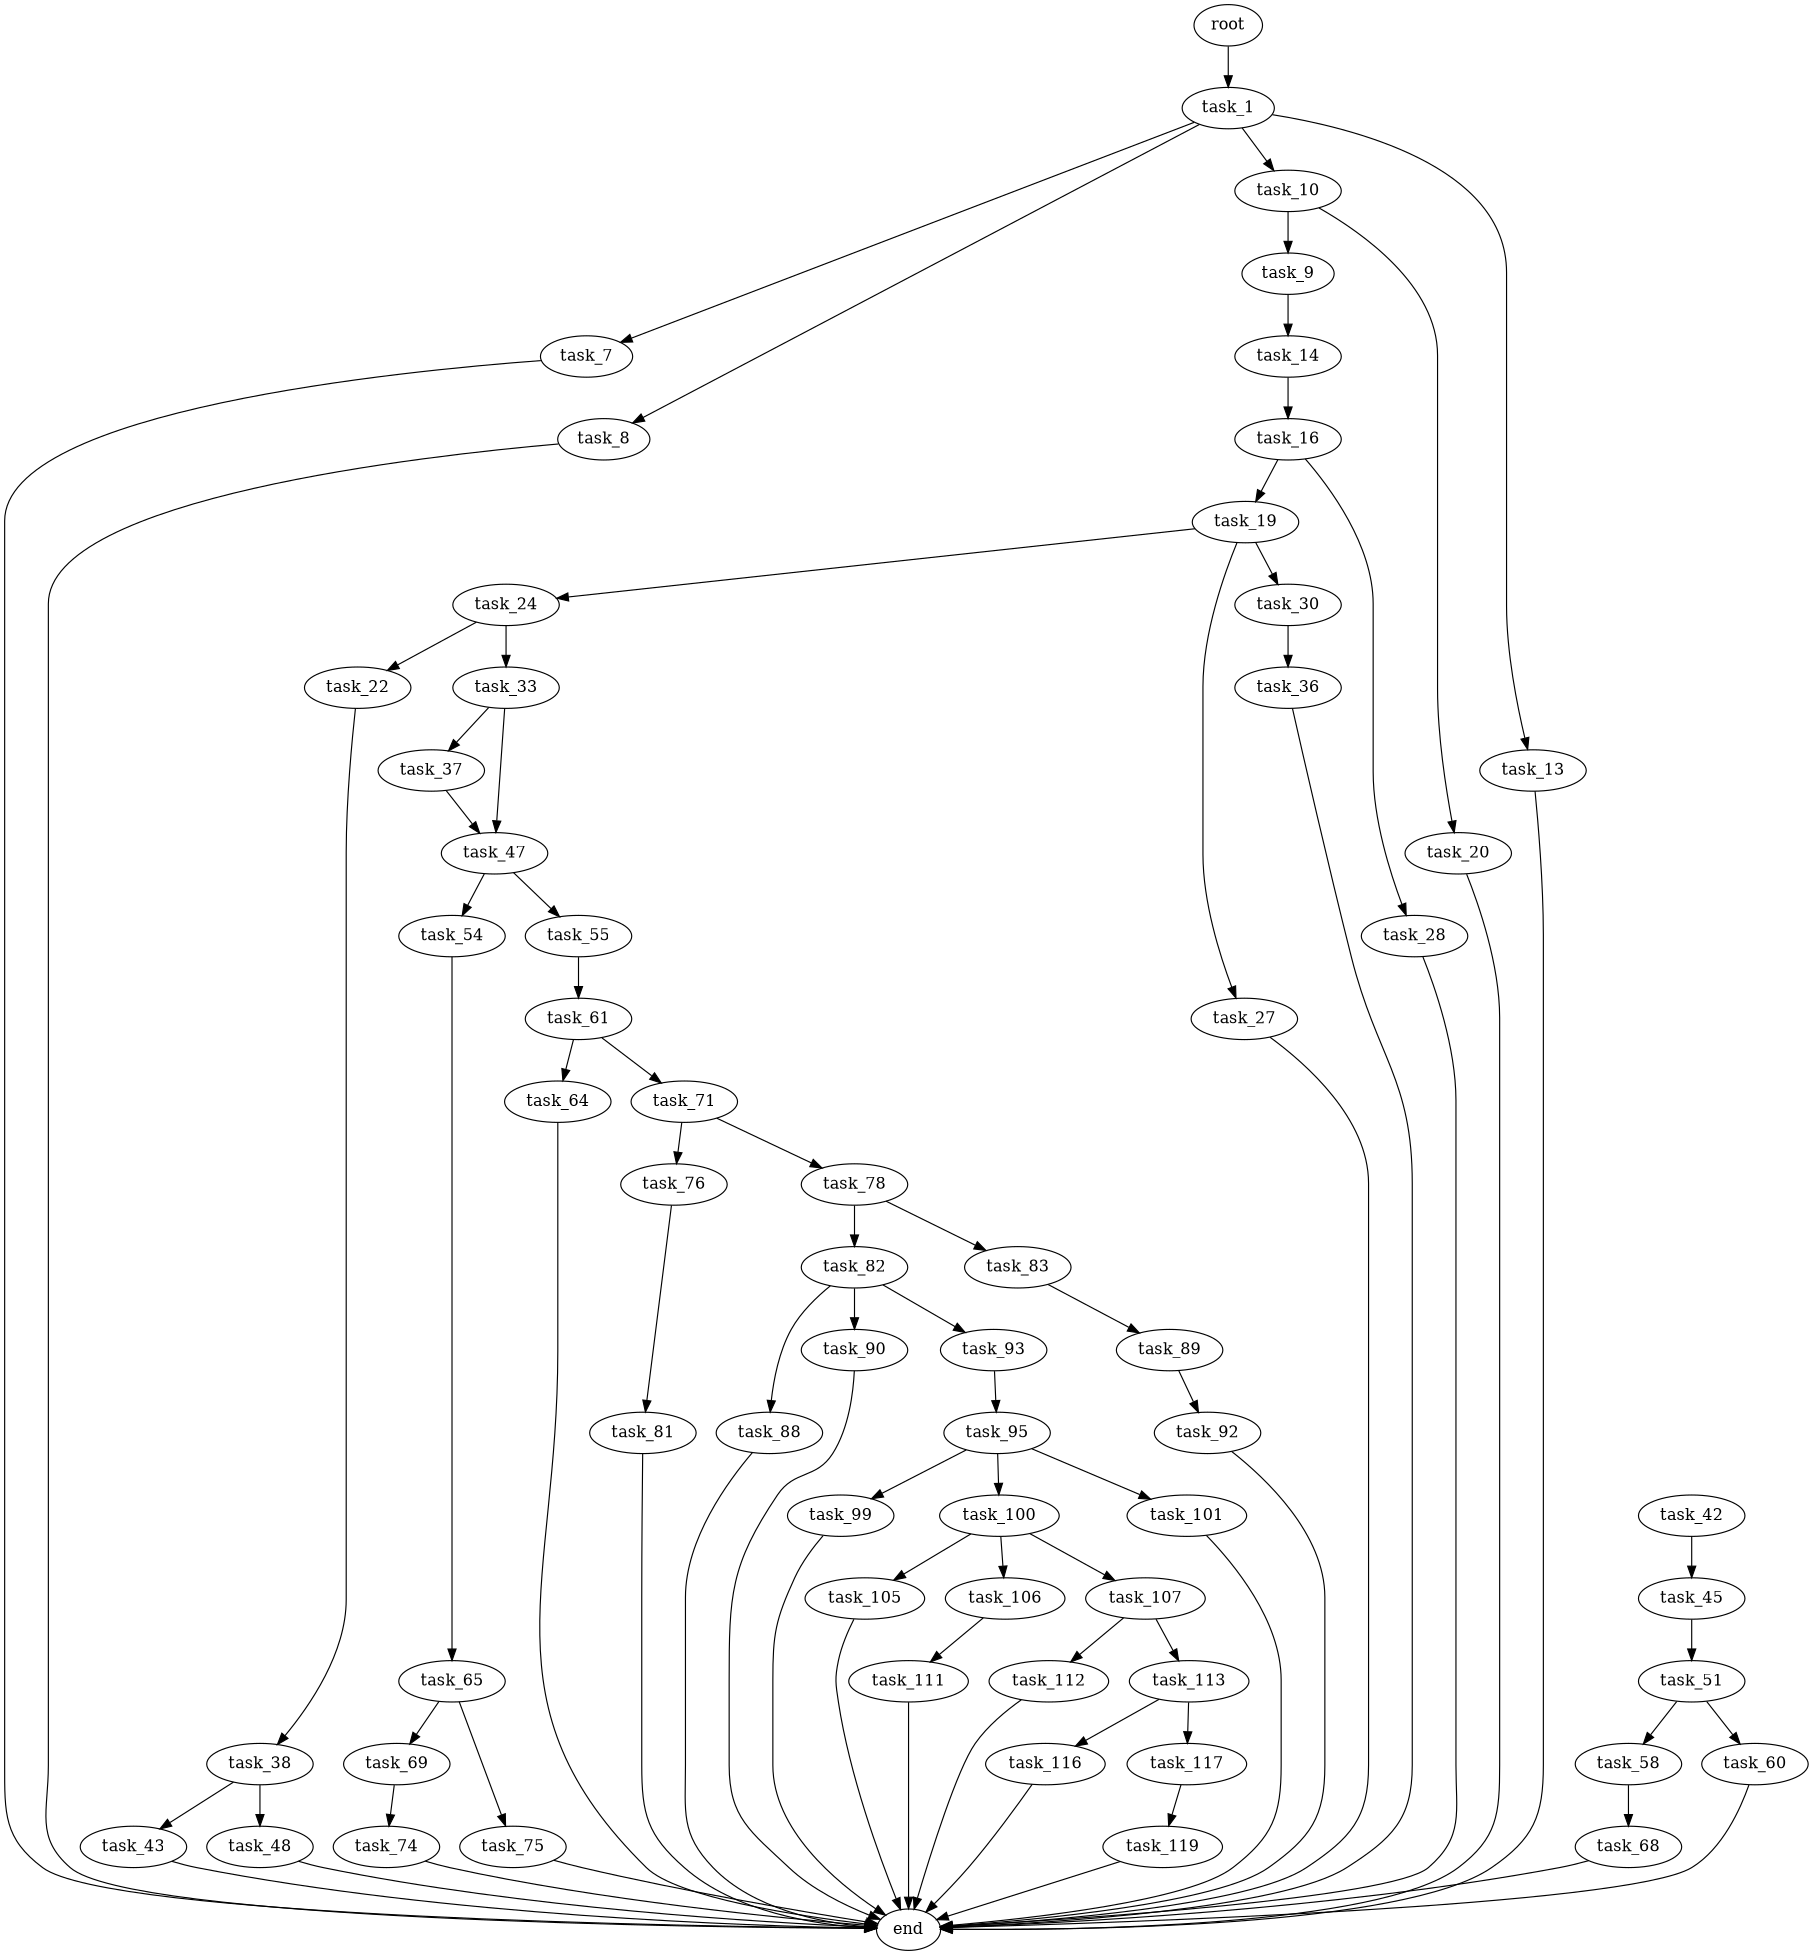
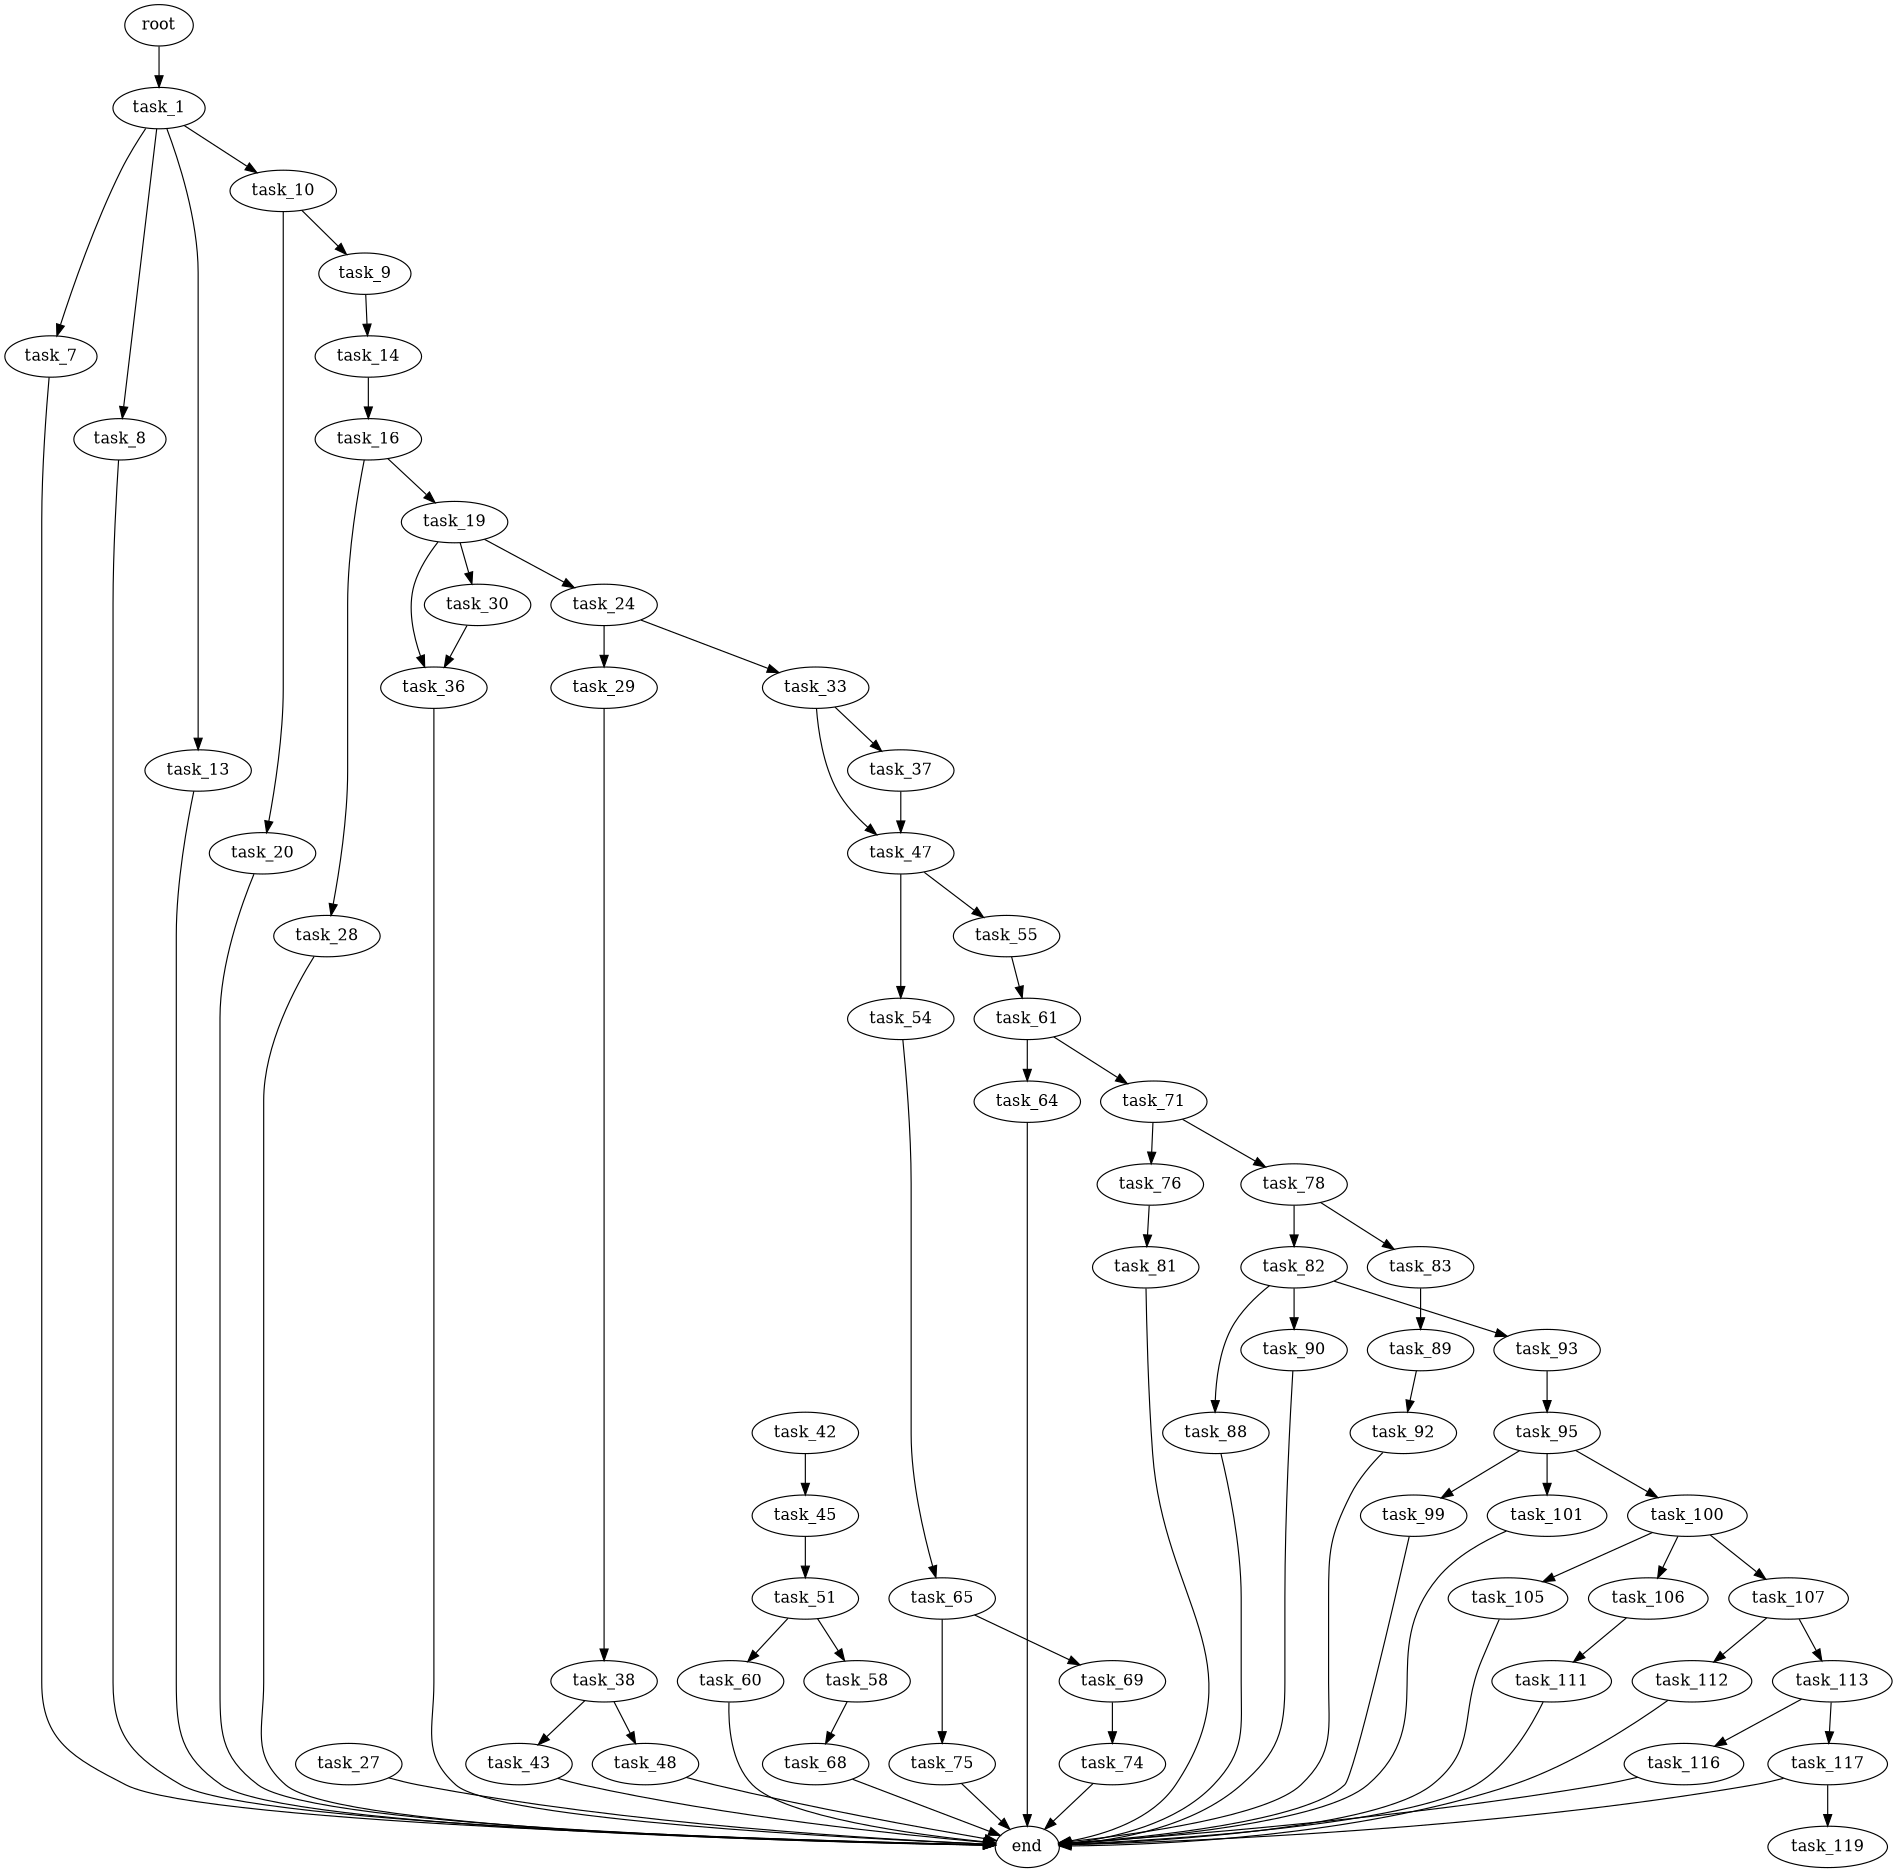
node "task_22": label "task_22" -> "task_29"
edge "task_19" -> "task_27": now "task_19" -> "task_36"
edge "task_119" -> "end": now "task_117" -> "end"
